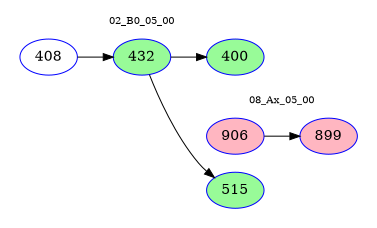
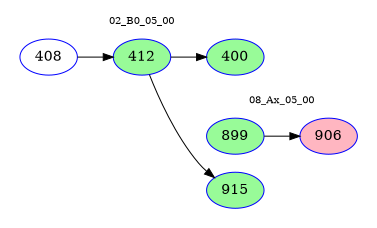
node "432": label "432" -> "412"
edge "906" -> "899": reversed
node "899": fillcolor lightpink -> palegreen
node "515": label "515" -> "915"
